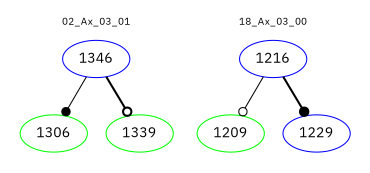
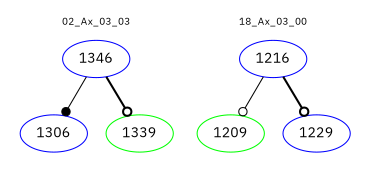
cluster "02_Ax_03_01": label "02_Ax_03_01" -> "02_Ax_03_03"
edge "1216" -> "1229": arrowhead dot -> odot
node "1306": color green -> blue
